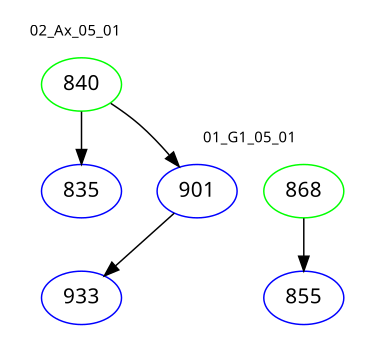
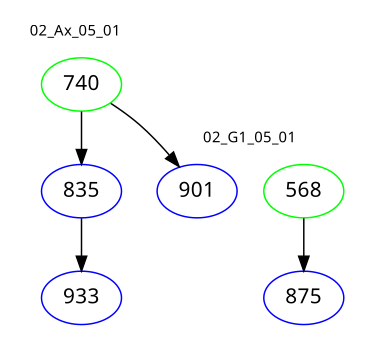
node "840": label "840" -> "740"
cluster "01_G1_05_01": label "01_G1_05_01" -> "02_G1_05_01"
node "868": label "868" -> "568"
edge "901" -> "933": now "835" -> "933"
node "855": label "855" -> "875"
